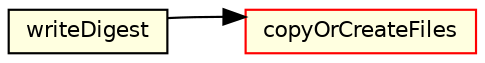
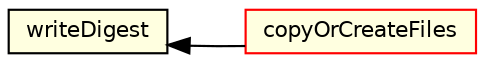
edge "writeDigest" -> "copyOrCreateFiles": reversed
